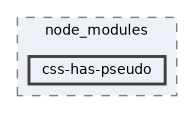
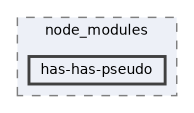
node "css-has-pseudo": label "css-has-pseudo" -> "has-has-pseudo"
